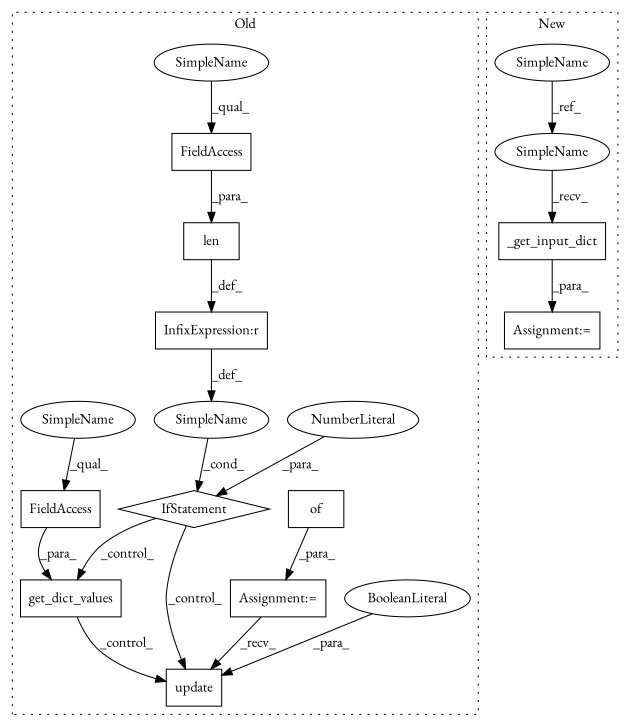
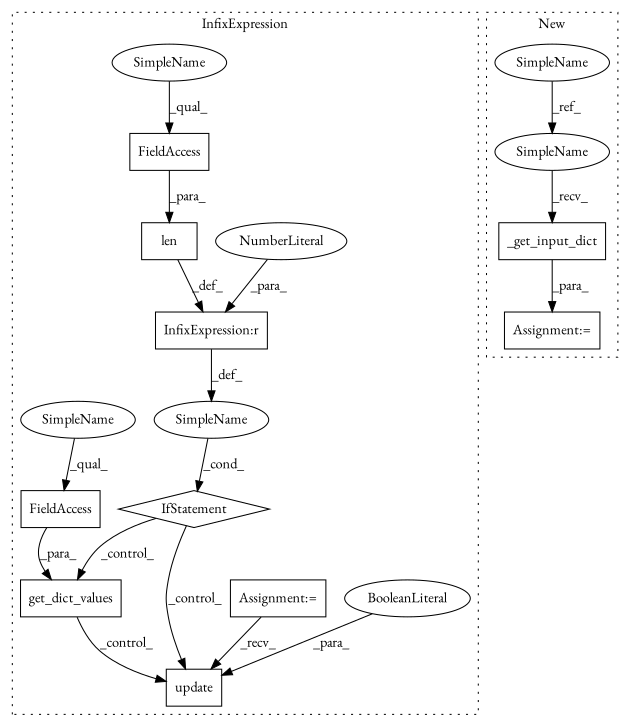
cluster "Old": label "Old" -> "InfixExpression"
edge "NumberLiteral" -> "IfStatement": now "NumberLiteral" -> "InfixExpression:r"
node "of": removed
